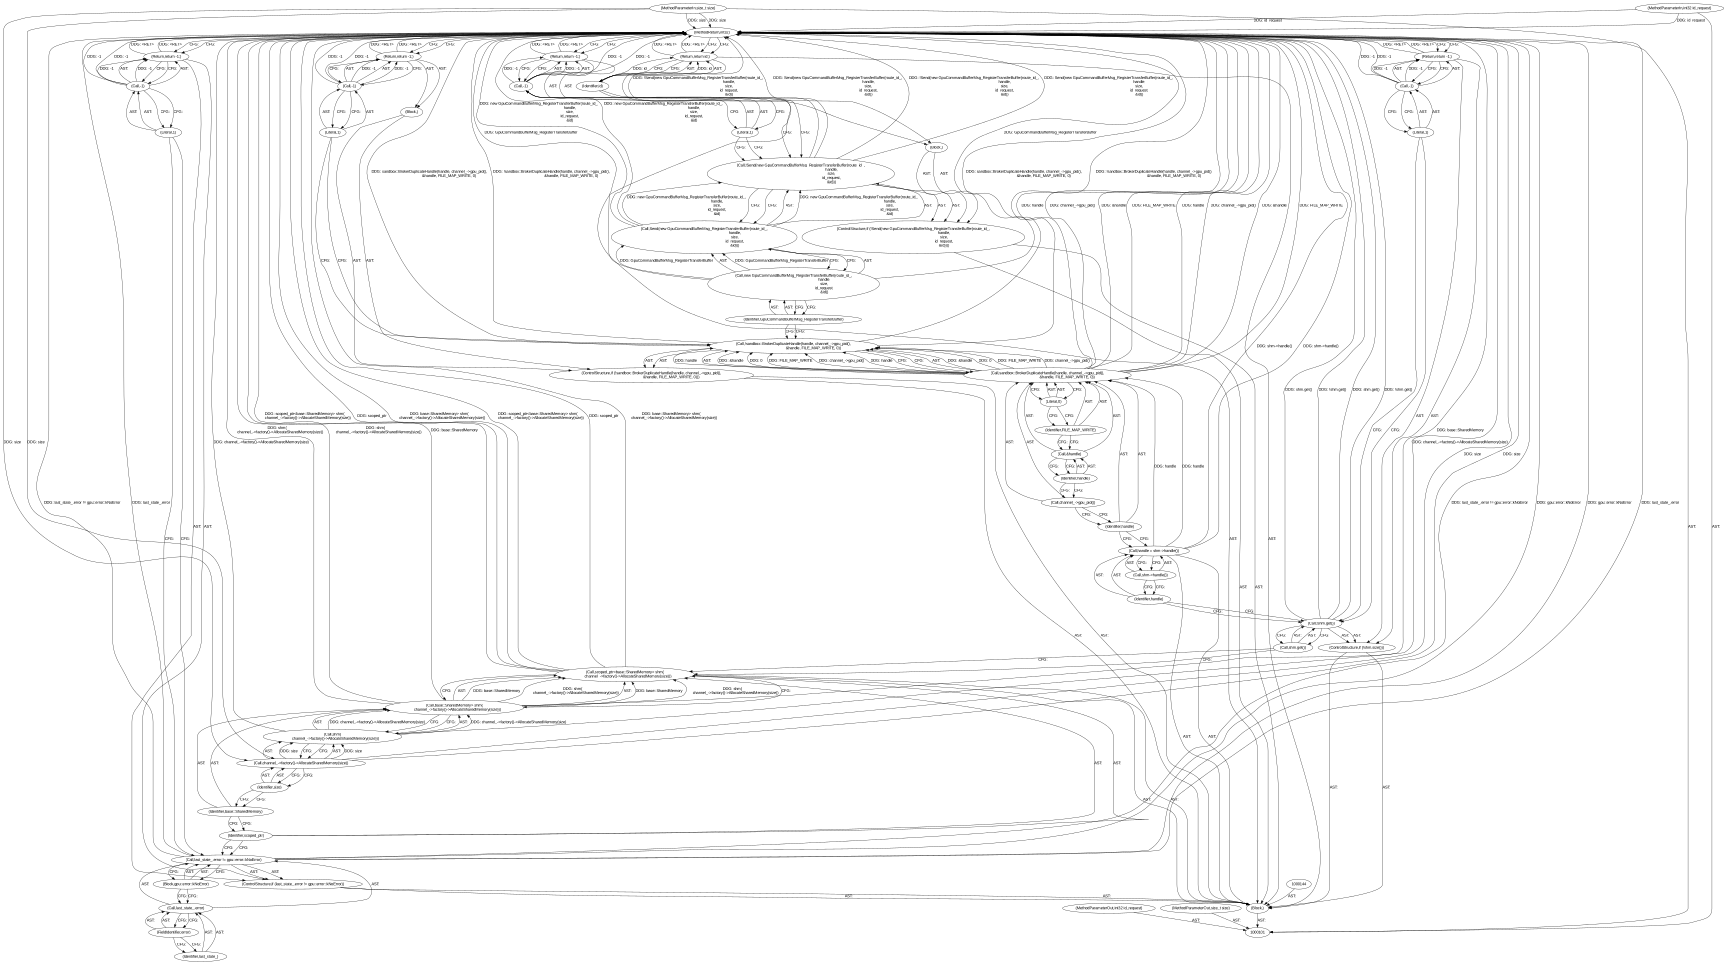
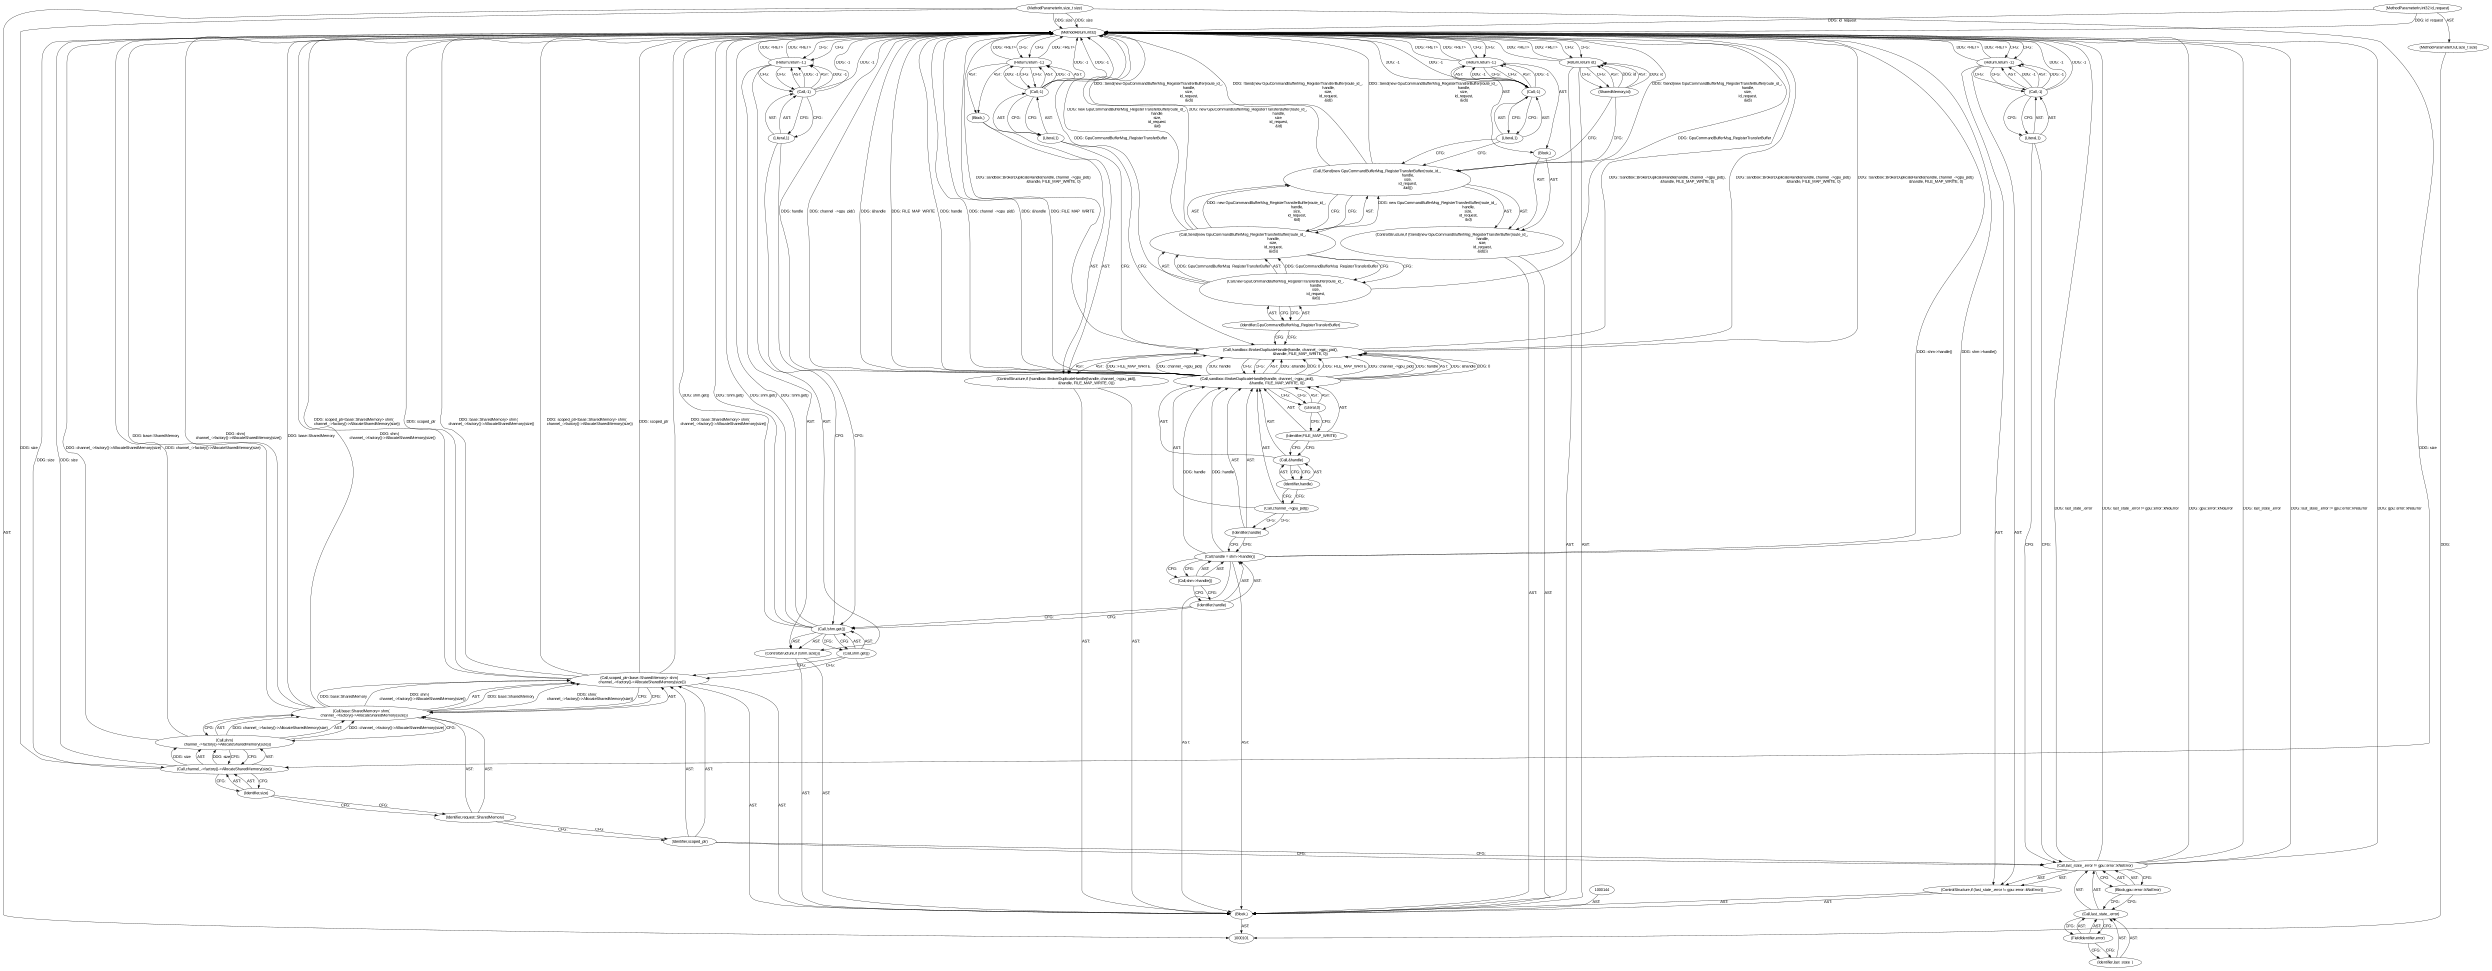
node "(Identifier,id)": label "(Identifier,id)" -> "(SharedMemory,id)"
edge "(MethodParameterIn,int32 id_request)" -> "1000101": now "(MethodParameterIn,int32 id_request)" -> "(MethodParameterOut,size_t size)"
node "(Identifier,base::SharedMemory)": label "(Identifier,base::SharedMemory)" -> "(Identifier,request::SharedMemory)"
node "(MethodParameterOut,int32 id_request)": removed
edge "(MethodParameterOut,size_t size)" -> "1000101": label "AST: " -> "DDG: "
